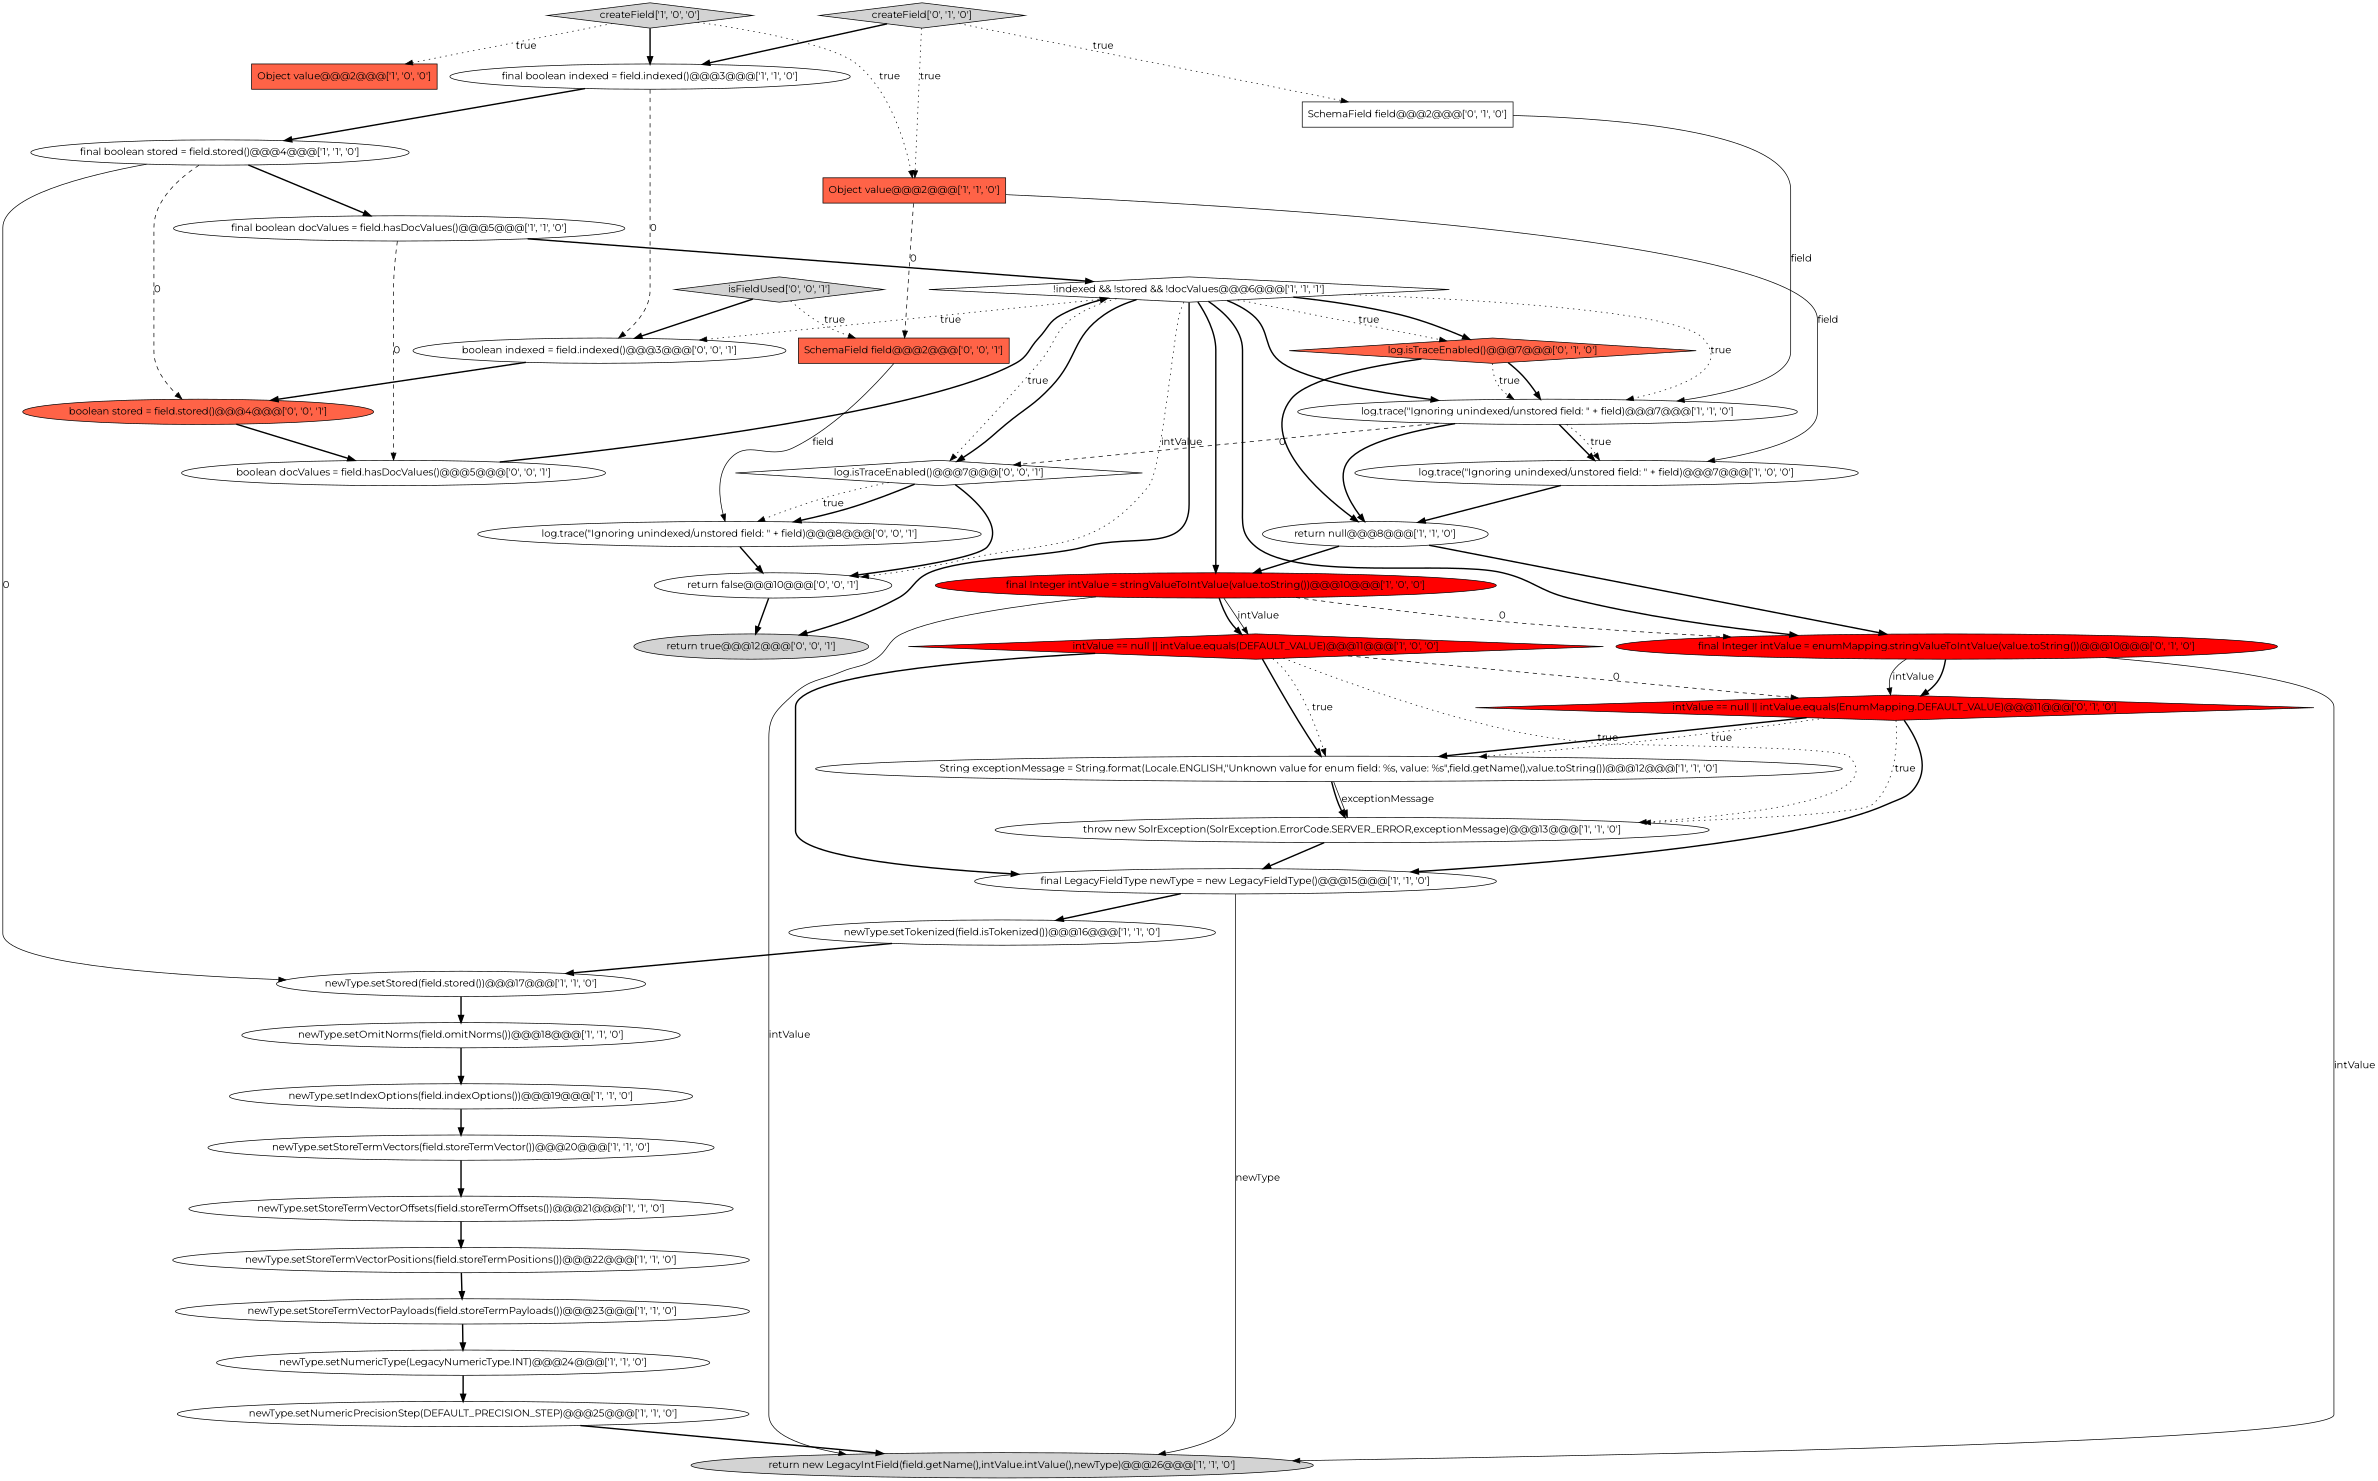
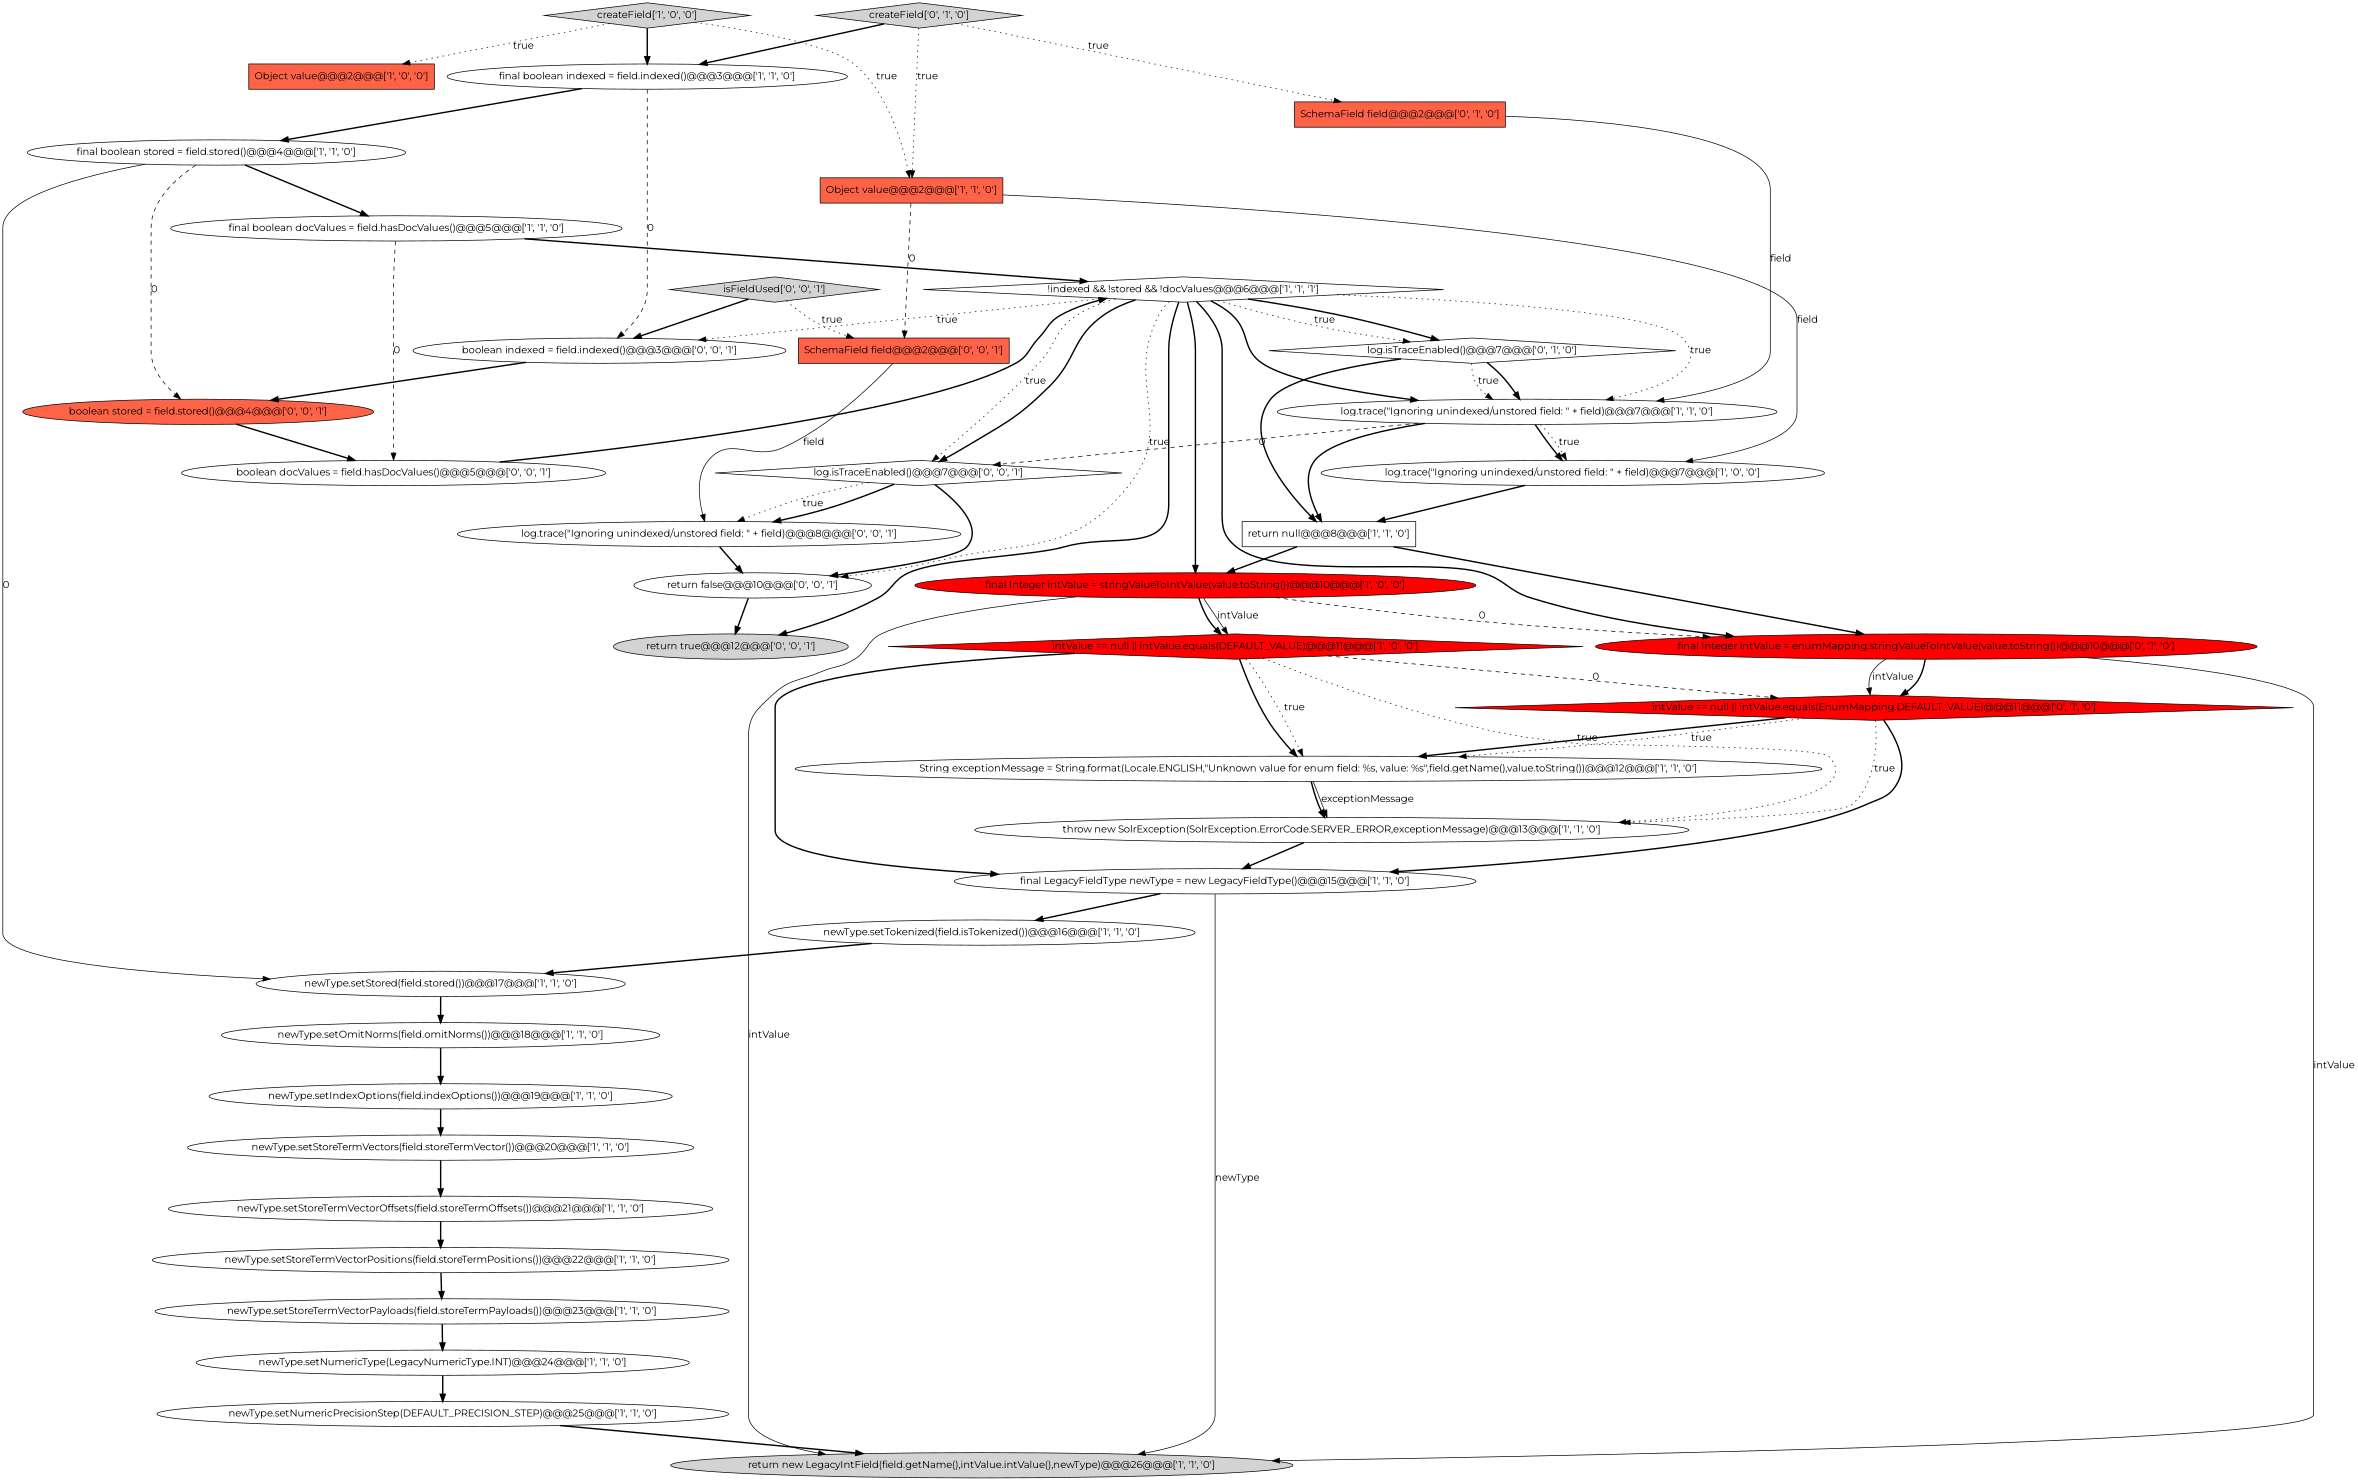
node "SchemaField field@@@2@@@['0', '1', '0']": fillcolor white -> tomato
node "log.isTraceEnabled()@@@7@@@['0', '1', '0']": fillcolor tomato -> white
edge "!indexed && !stored && !docValues@@@6@@@['1', '1', '1']" -> "return false@@@10@@@['0', '0', '1']": label "intValue" -> "true"
node "return null@@@8@@@['1', '1', '0']": shape ellipse -> box
